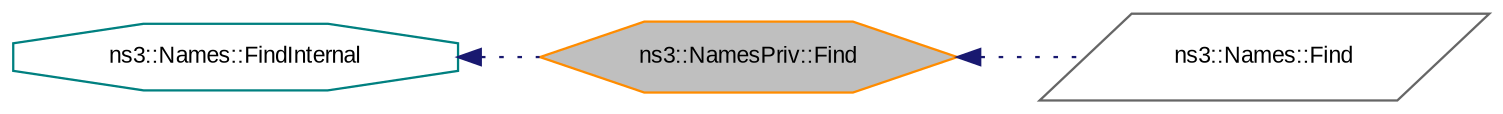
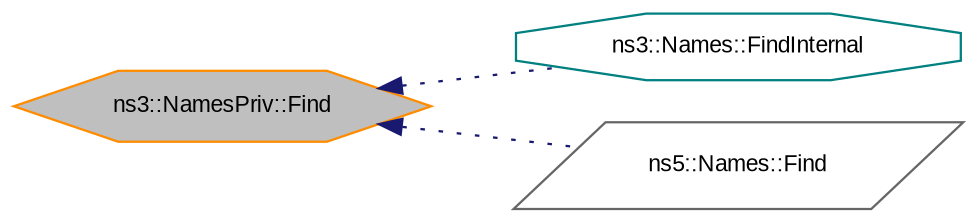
edge "ns3::NamesPriv::Find" -> "ns3::Names::FindInternal": reversed
node "ns3::Names::Find": label "ns3::Names::Find" -> "ns5::Names::Find"
